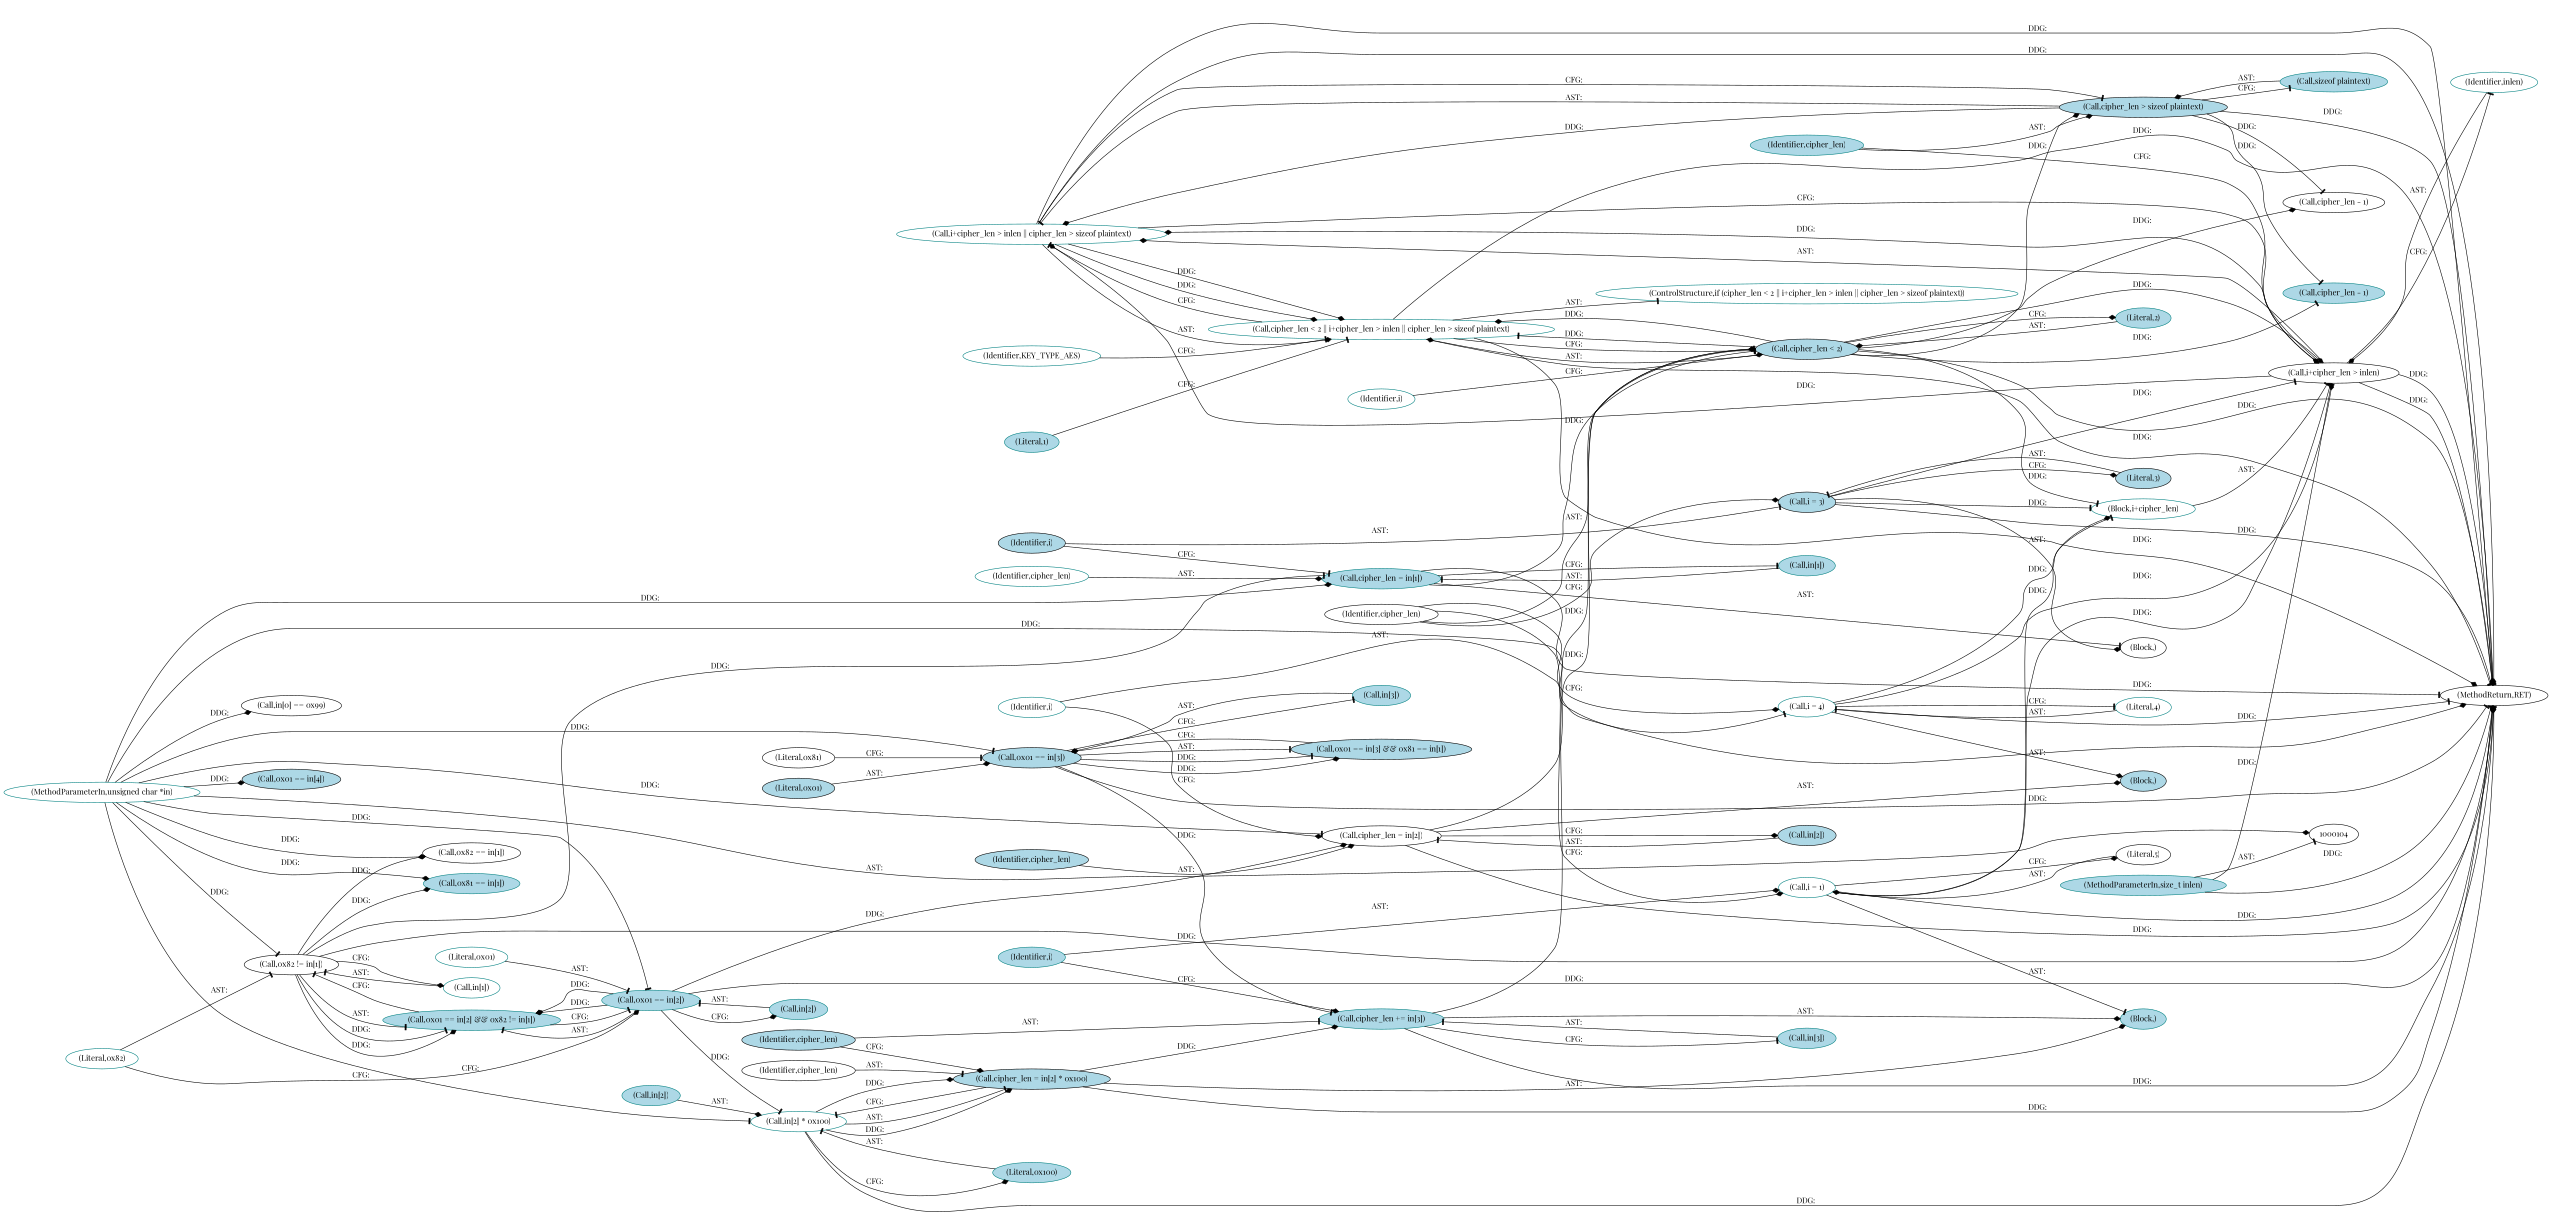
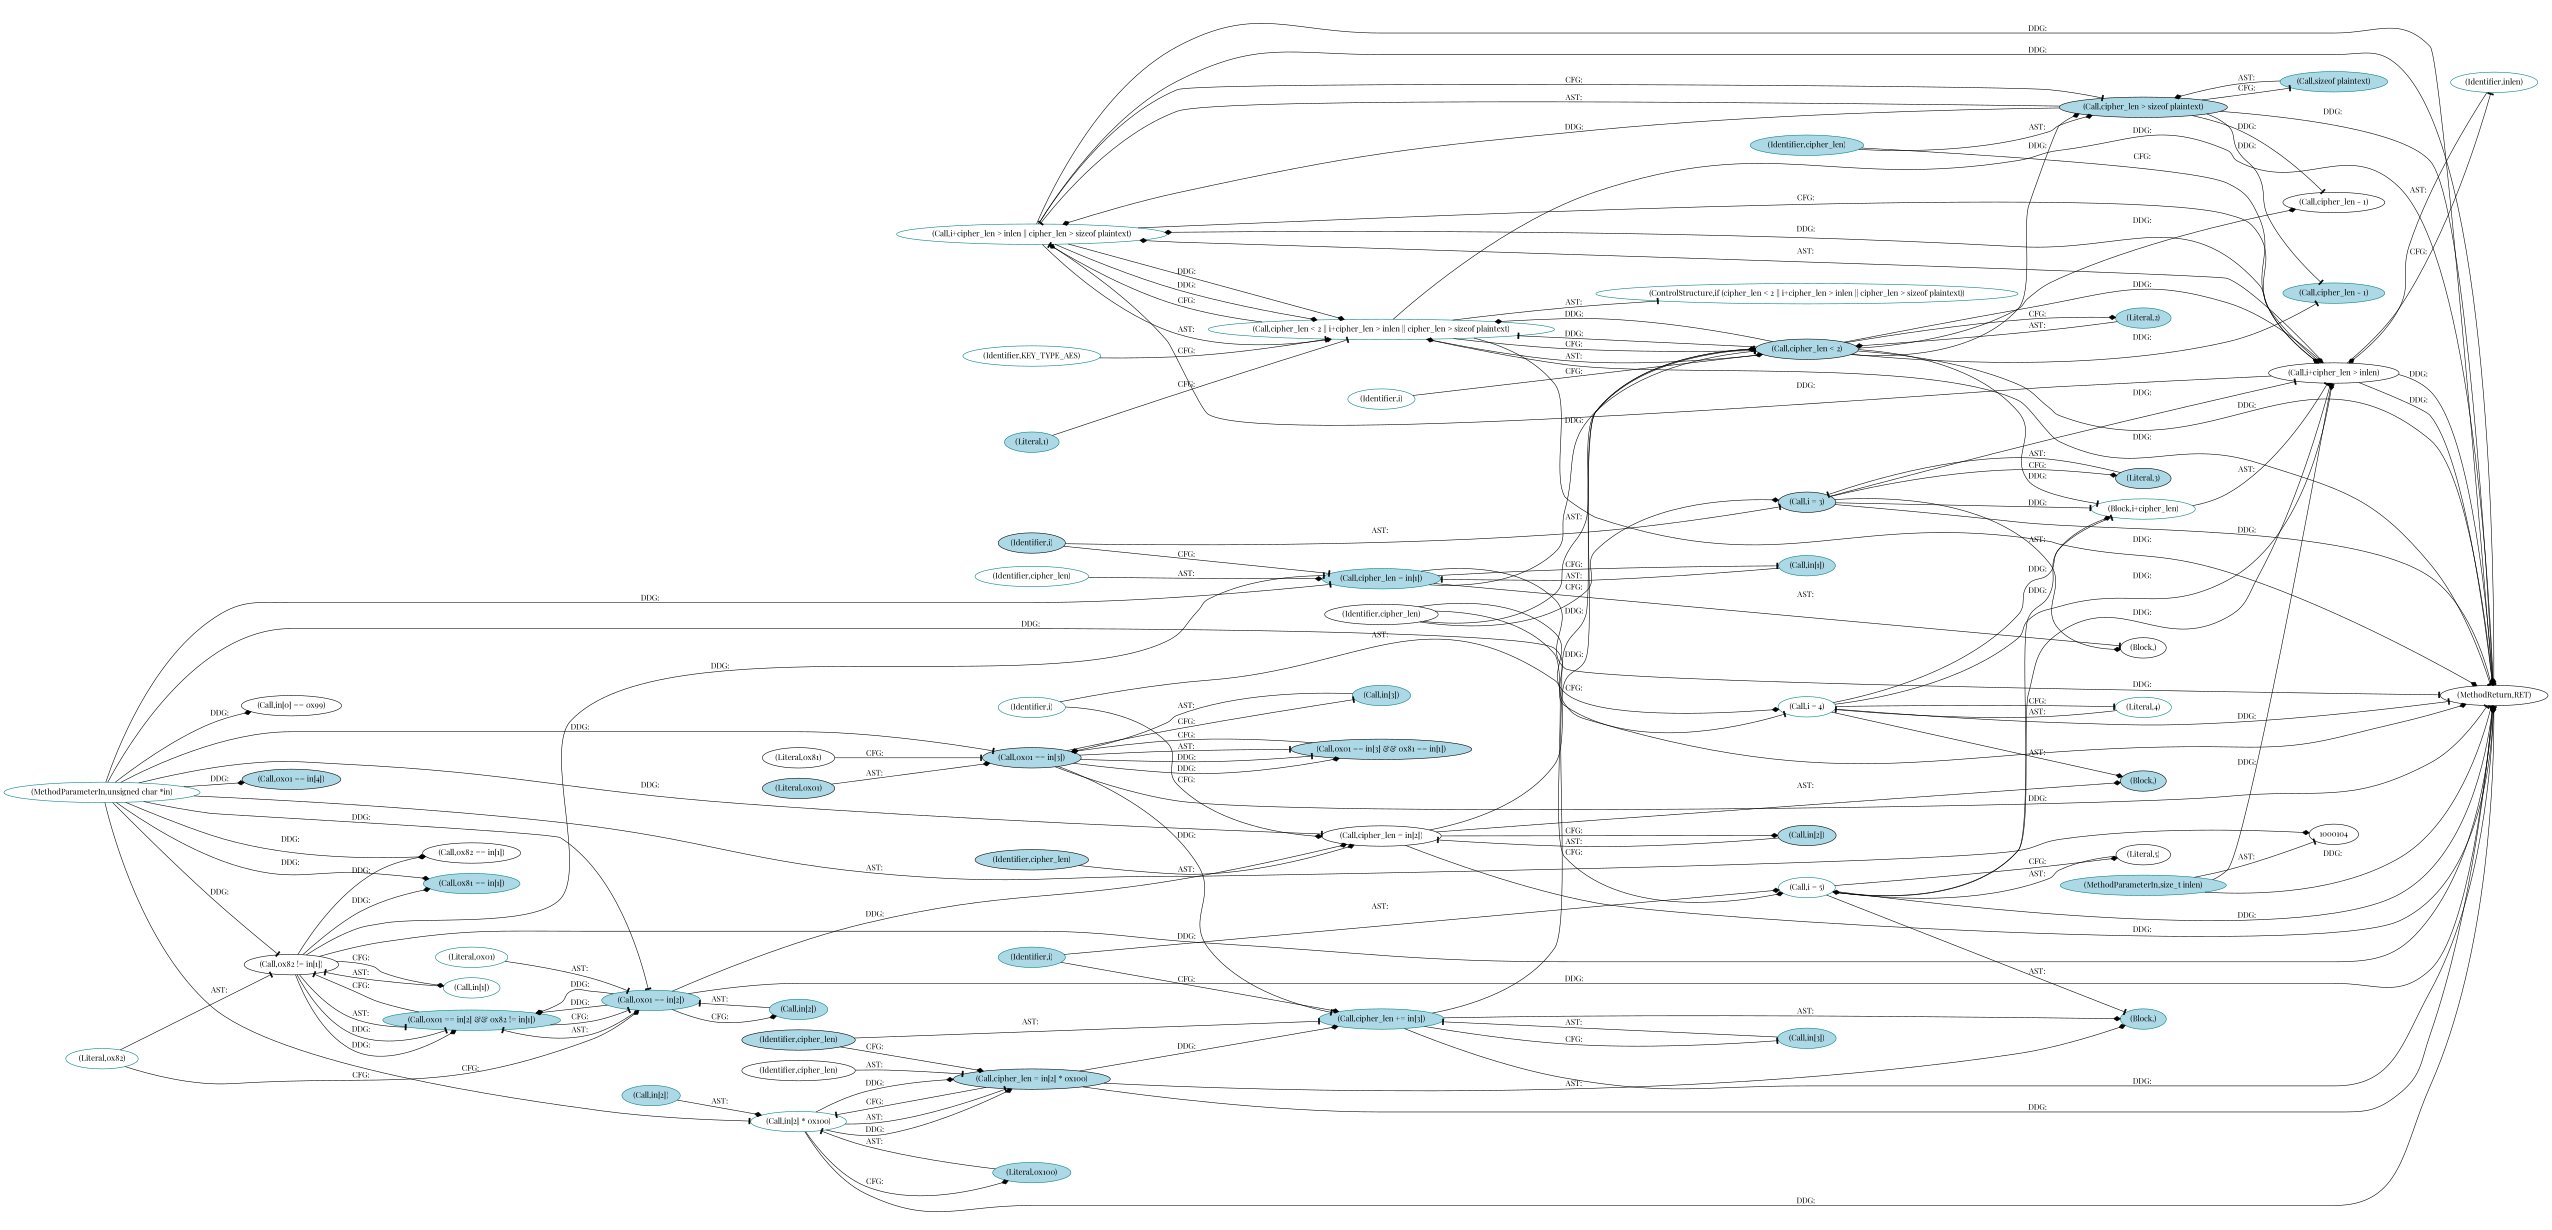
edge "(MethodParameterIn,unsigned char *in)" -> "(Call,cipher_len = in[1])": arrowhead diamond -> tee
node "(Call,i = 1)": label "(Call,i = 1)" -> "(Call,i = 5)"
edge "(Call,0x01 == in[2])" -> "(Call,in[2] * 0x100)": removed, label "DDG:"
